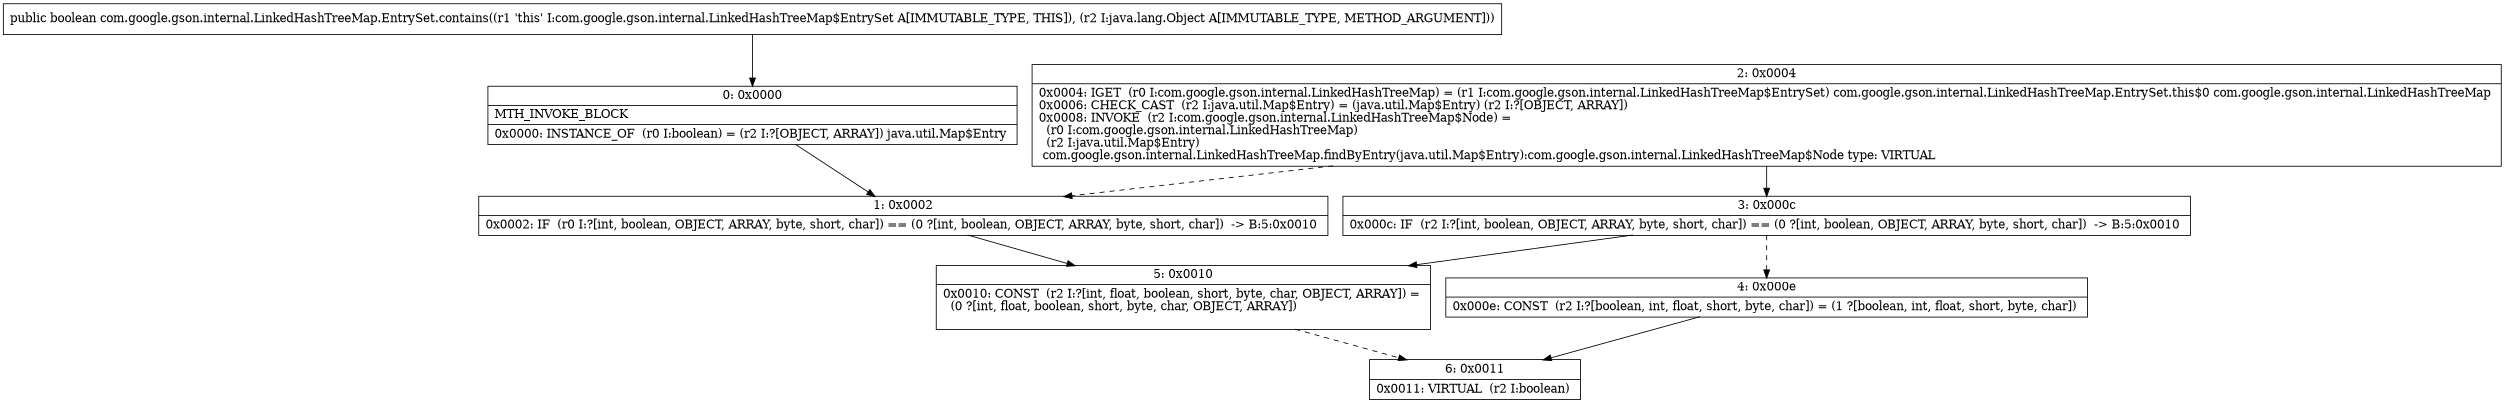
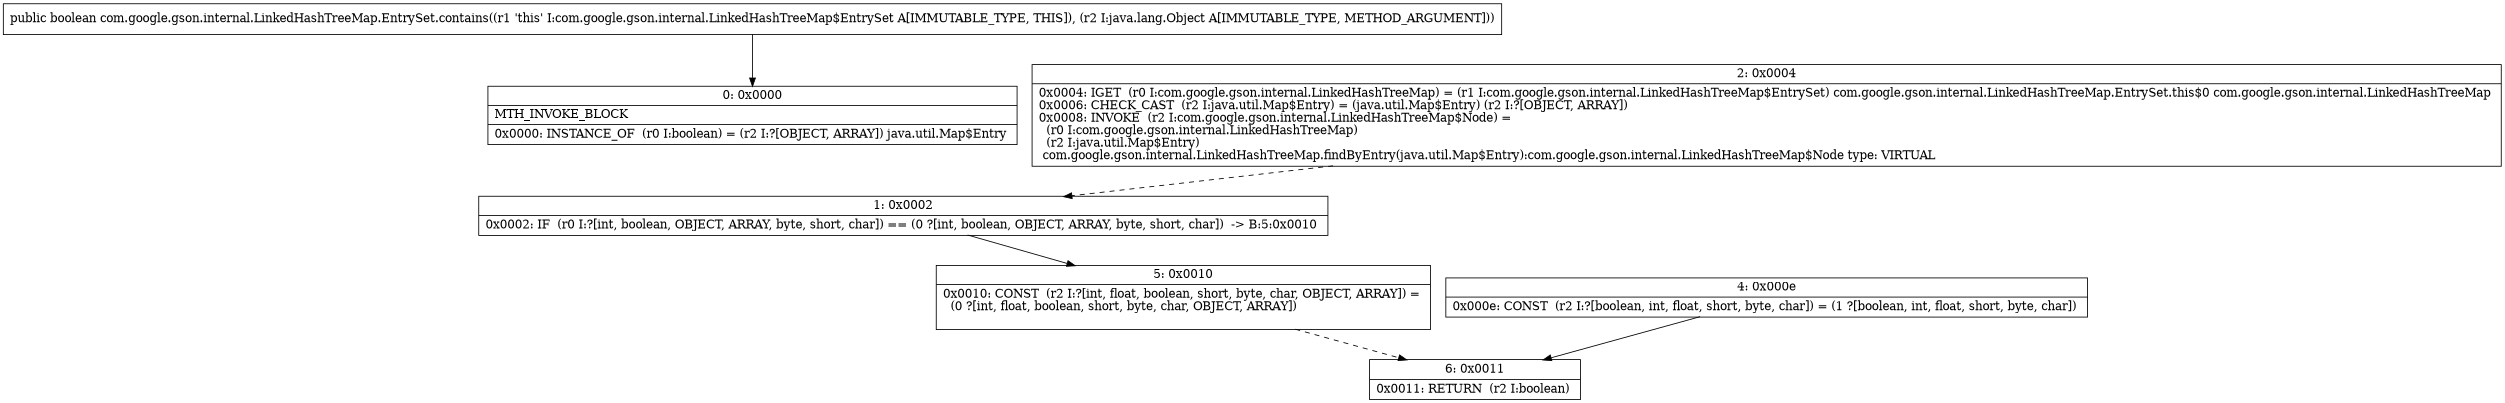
edge "0: 0x0000" -> "1: 0x0002": removed
node "3: 0x000c": removed
node "6: 0x0011": text "0x0011: VIRTUAL  (r2 I:boolean)" -> "0x0011: RETURN  (r2 I:boolean)"
